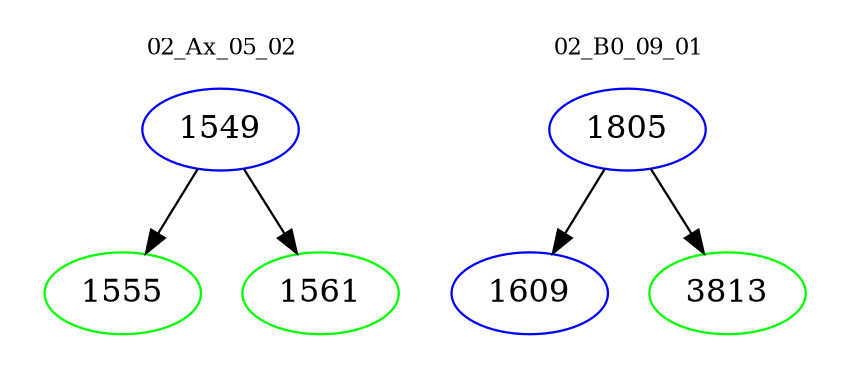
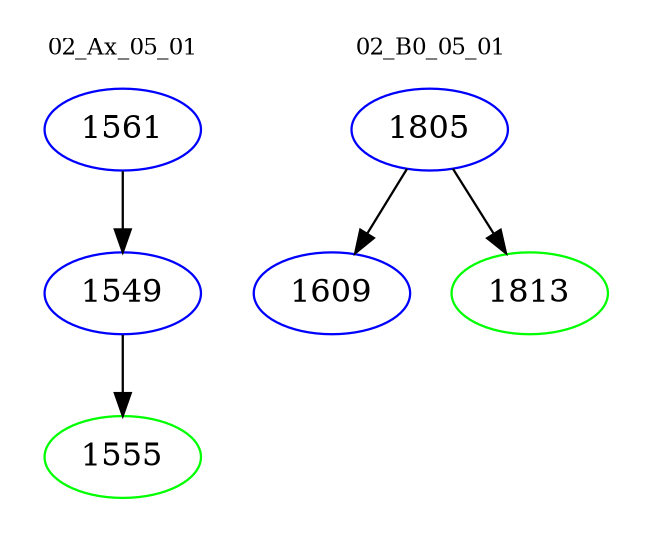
cluster "02_Ax_05_02": label "02_Ax_05_02" -> "02_Ax_05_01"
cluster "02_B0_09_01": label "02_B0_09_01" -> "02_B0_05_01"
edge "1549" -> "1561": reversed
node "1561": color green -> blue
node "3813": label "3813" -> "1813"
